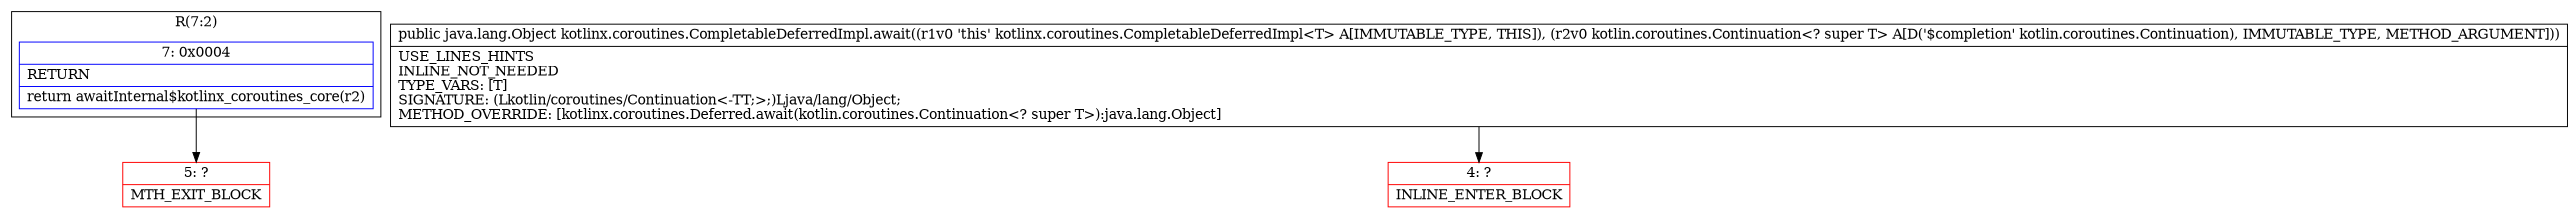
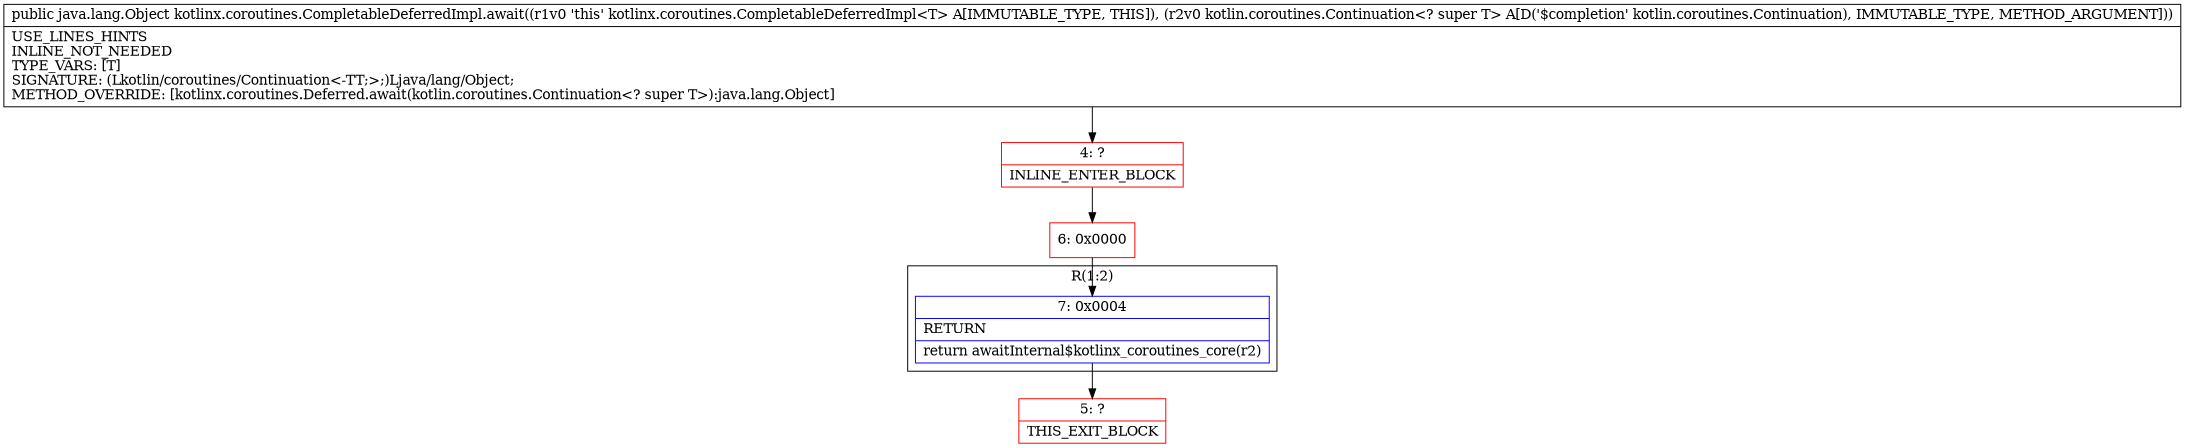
cluster "R(7:2)": label "R(7:2)" -> "R(1:2)"
node "5: ?": text "MTH_EXIT_BLOCK" -> "THIS_EXIT_BLOCK"
node "6: 0x0000": added
